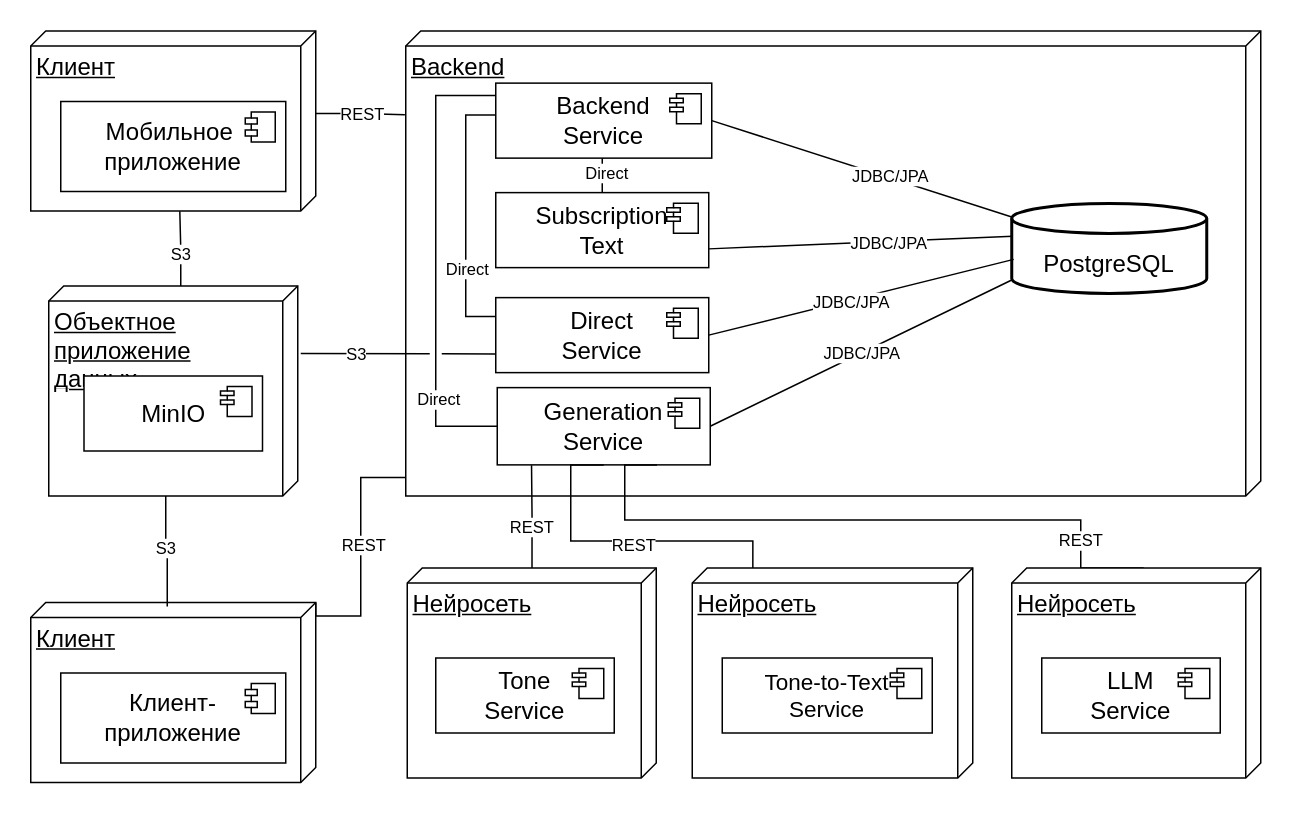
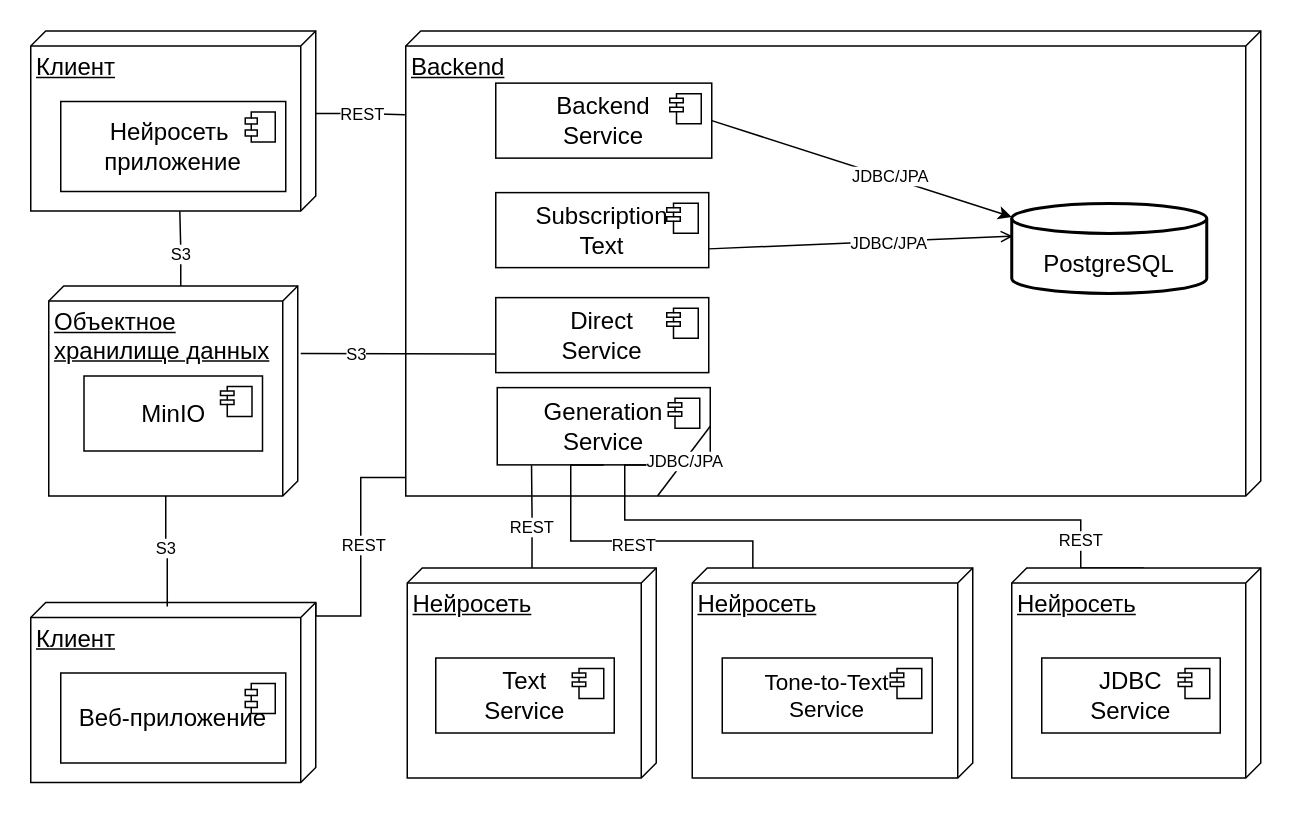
node "Мобильное приложение": label "Мобильное приложение" -> "Нейросеть приложение"
edge "Backend Service" -- "Subscription Text": removed, label "Direct"
edge "Backend Service" -- "Direct Service": removed, label "Direct"
edge "Backend Service" -- "PostgreSQL": arrowhead none -> classic
edge "Subscription Text" -- "PostgreSQL": arrowhead none -> open
edge "Backend Service" -- "Generation Service": removed, label "Direct"
edge "PostgreSQL" -- "Direct Service": removed, label "JDBC/JPA"
node "Объектное приложение данных": label "Объектное приложение данных" -> "Объектное хранилище данных"
edge "PostgreSQL" -- "Generation Service": now "Backend" -- "Generation Service"
node "Tone Service": label "Tone Service" -> "Text Service"
node "LLM Service": label "LLM Service" -> "JDBC Service"
node "Клиент-приложение": label "Клиент-приложение" -> "Веб-приложение"
